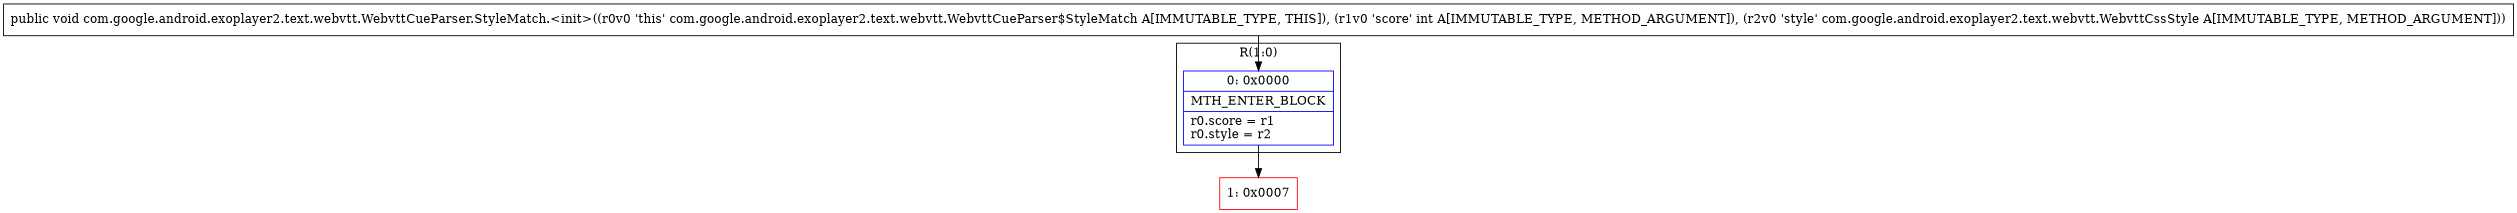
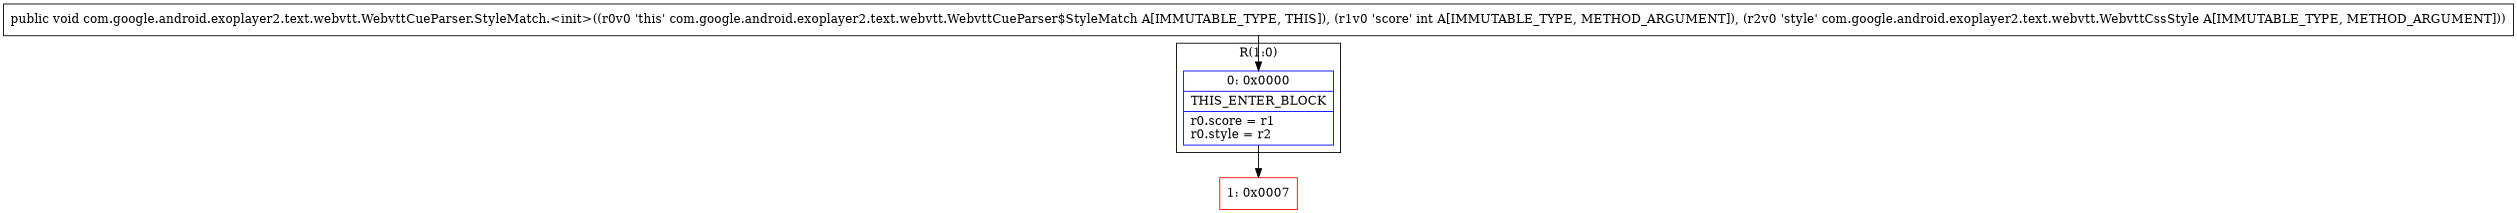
node "0: 0x0000": text "MTH_ENTER_BLOCK" -> "THIS_ENTER_BLOCK"
